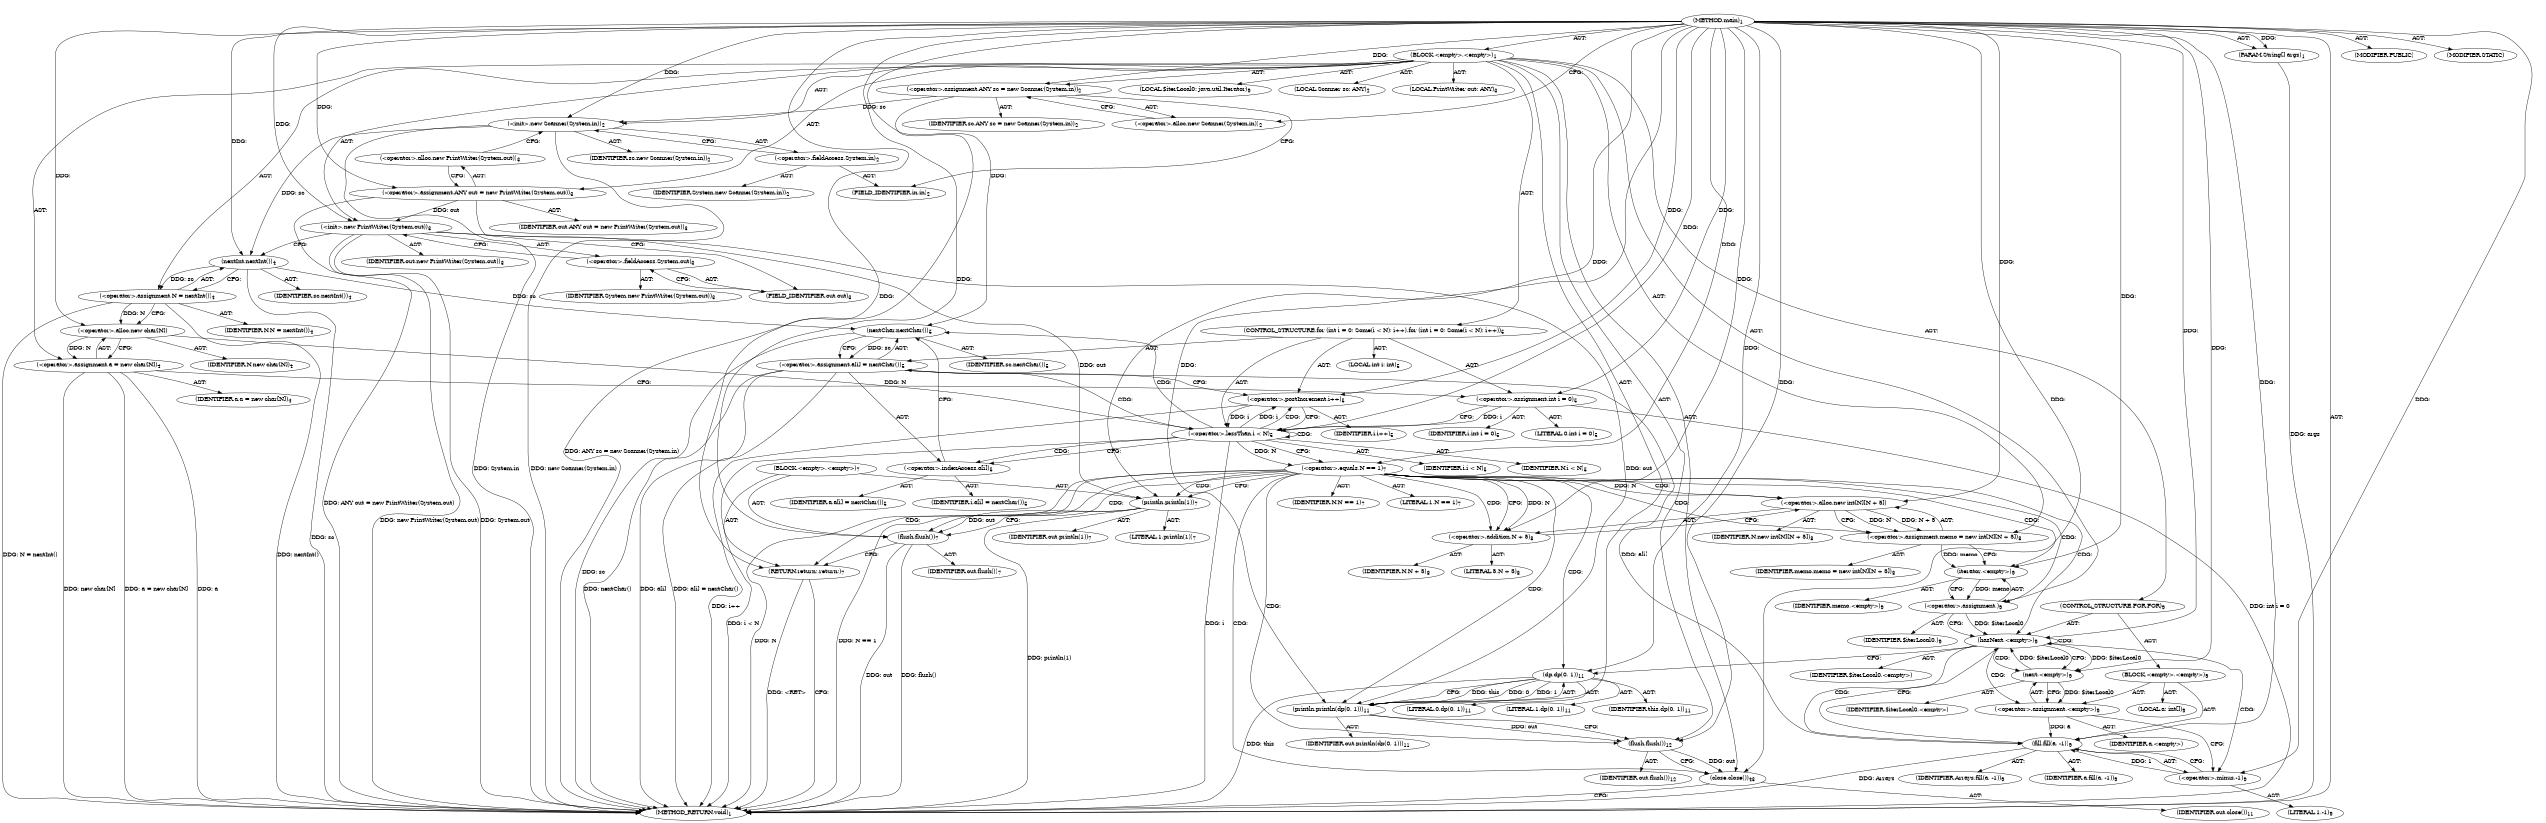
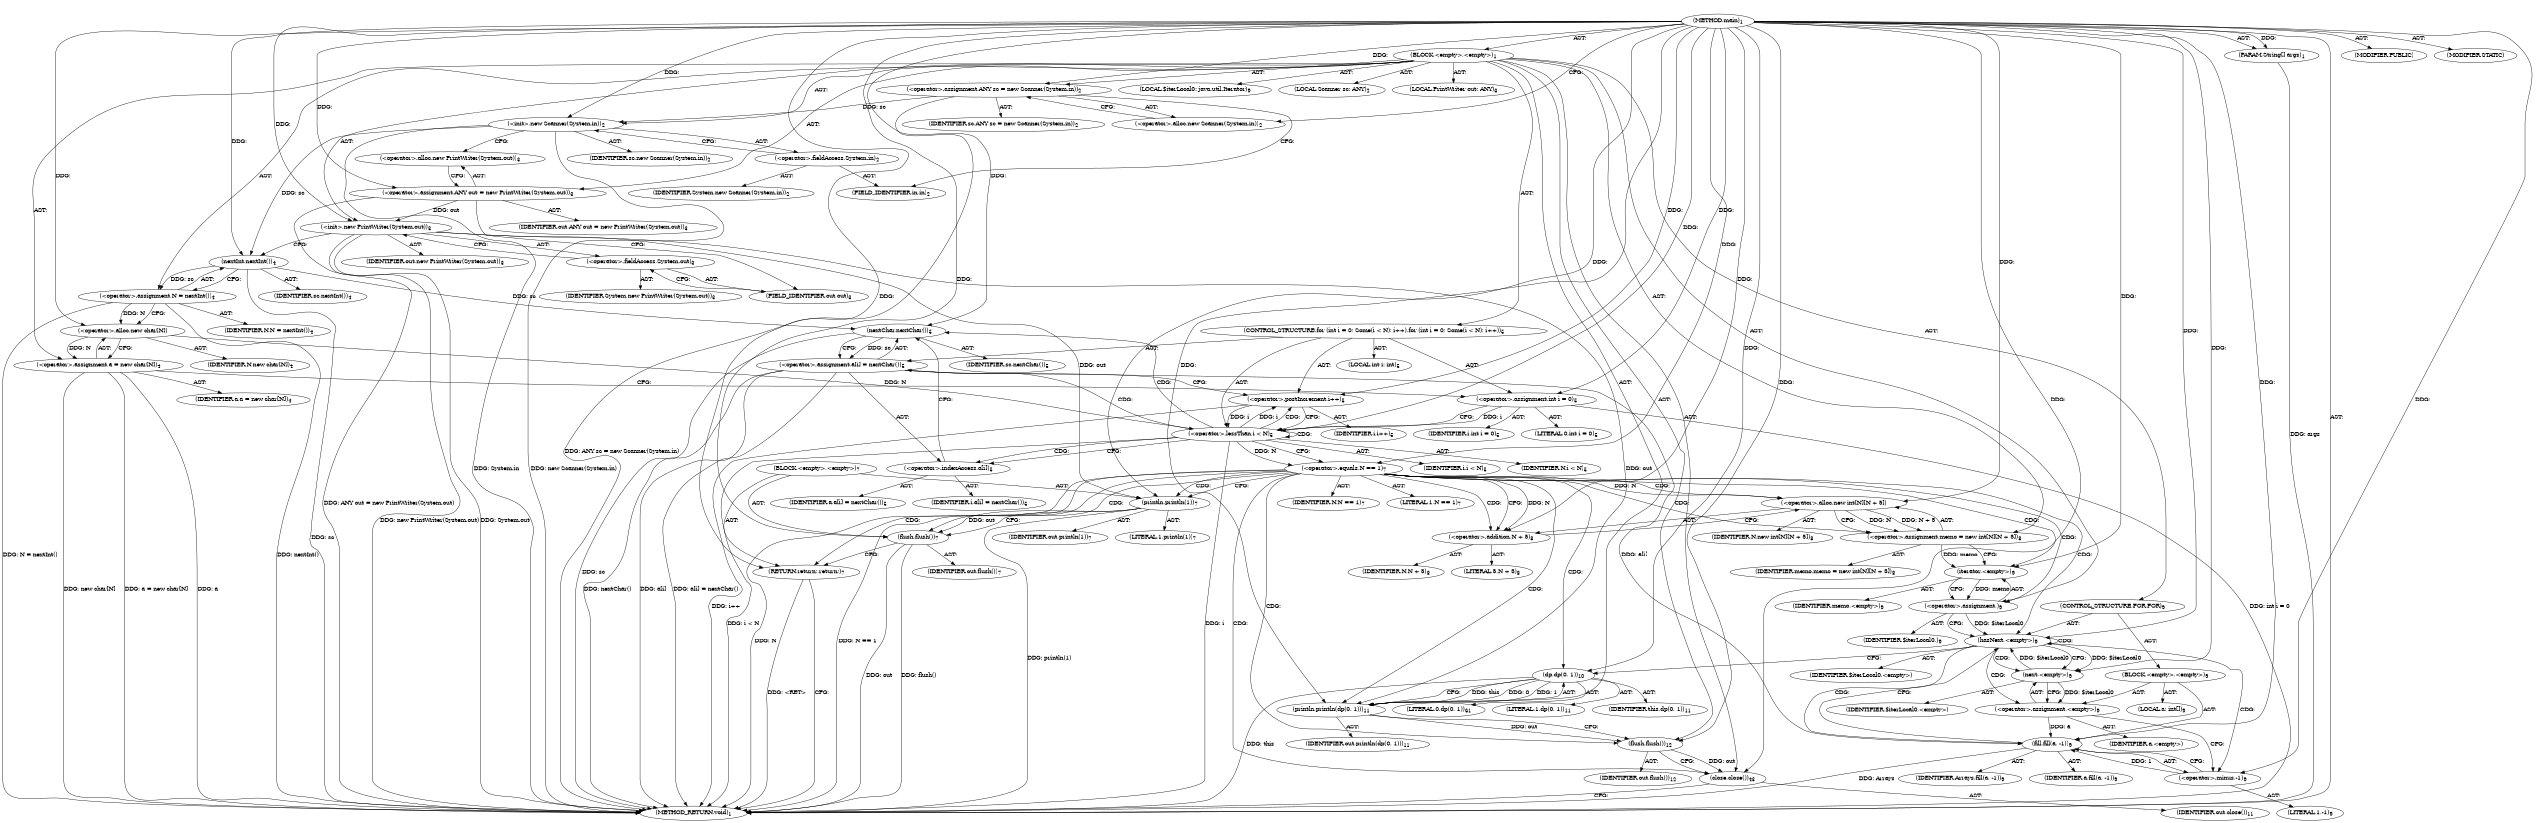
edge "(<operator>.alloc,new PrintWriter(System.out))" -> "(<init>,new Scanner(System.in))": reversed
node "(dp,dp(0, 1))": text "11" -> "10"
node "(LITERAL,0,dp(0, 1))": text "11" -> "61"
